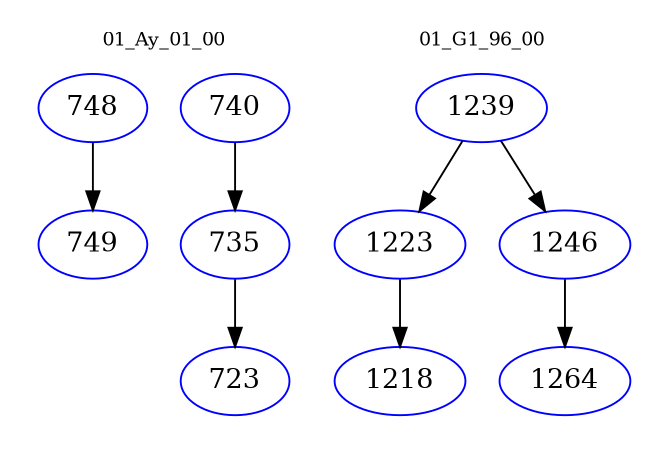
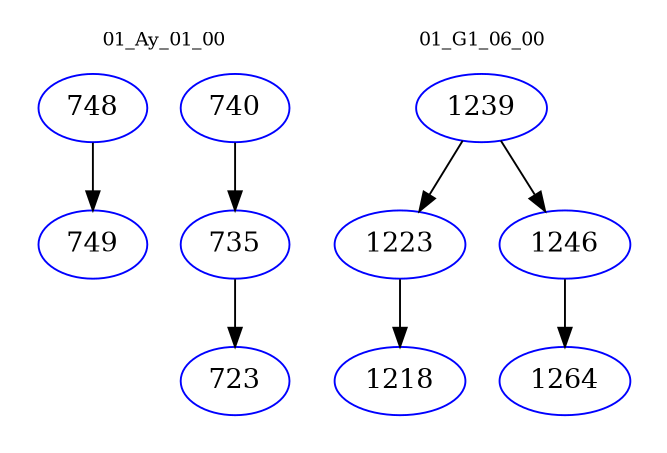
cluster "01_G1_96_00": label "01_G1_96_00" -> "01_G1_06_00"
